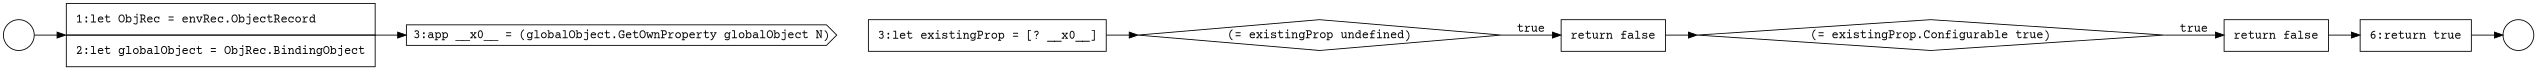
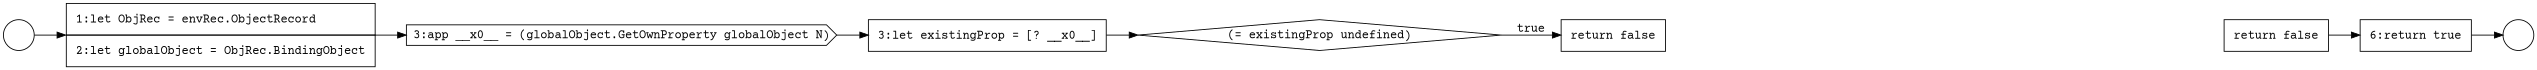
edge "3:app __x0__ = (globalObject.GetOwnProperty globalObject N)" -> "3:let existingProp = [? __x0__]": added
node "(= existingProp.Configurable true)": removed
